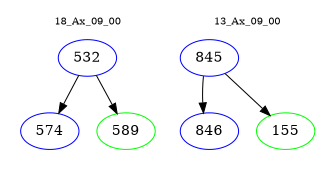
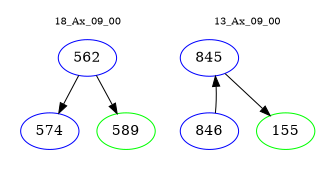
node "532": label "532" -> "562"
edge "845" -> "846": reversed
